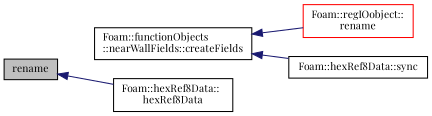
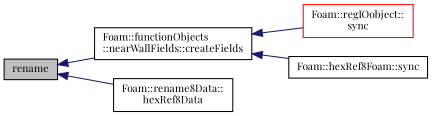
node "Foam::regIOobject:: rename": label "Foam::regIOobject:: rename" -> "Foam::regIOobject:: sync"
edge "Foam::functionObjects ::nearWallFields::createFields" -> "rename": added
node "Foam::hexRef8Data::sync": label "Foam::hexRef8Data::sync" -> "Foam::hexRef8Foam::sync"
node "Foam::hexRef8Data:: hexRef8Data": label "Foam::hexRef8Data:: hexRef8Data" -> "Foam::rename8Data:: hexRef8Data"
